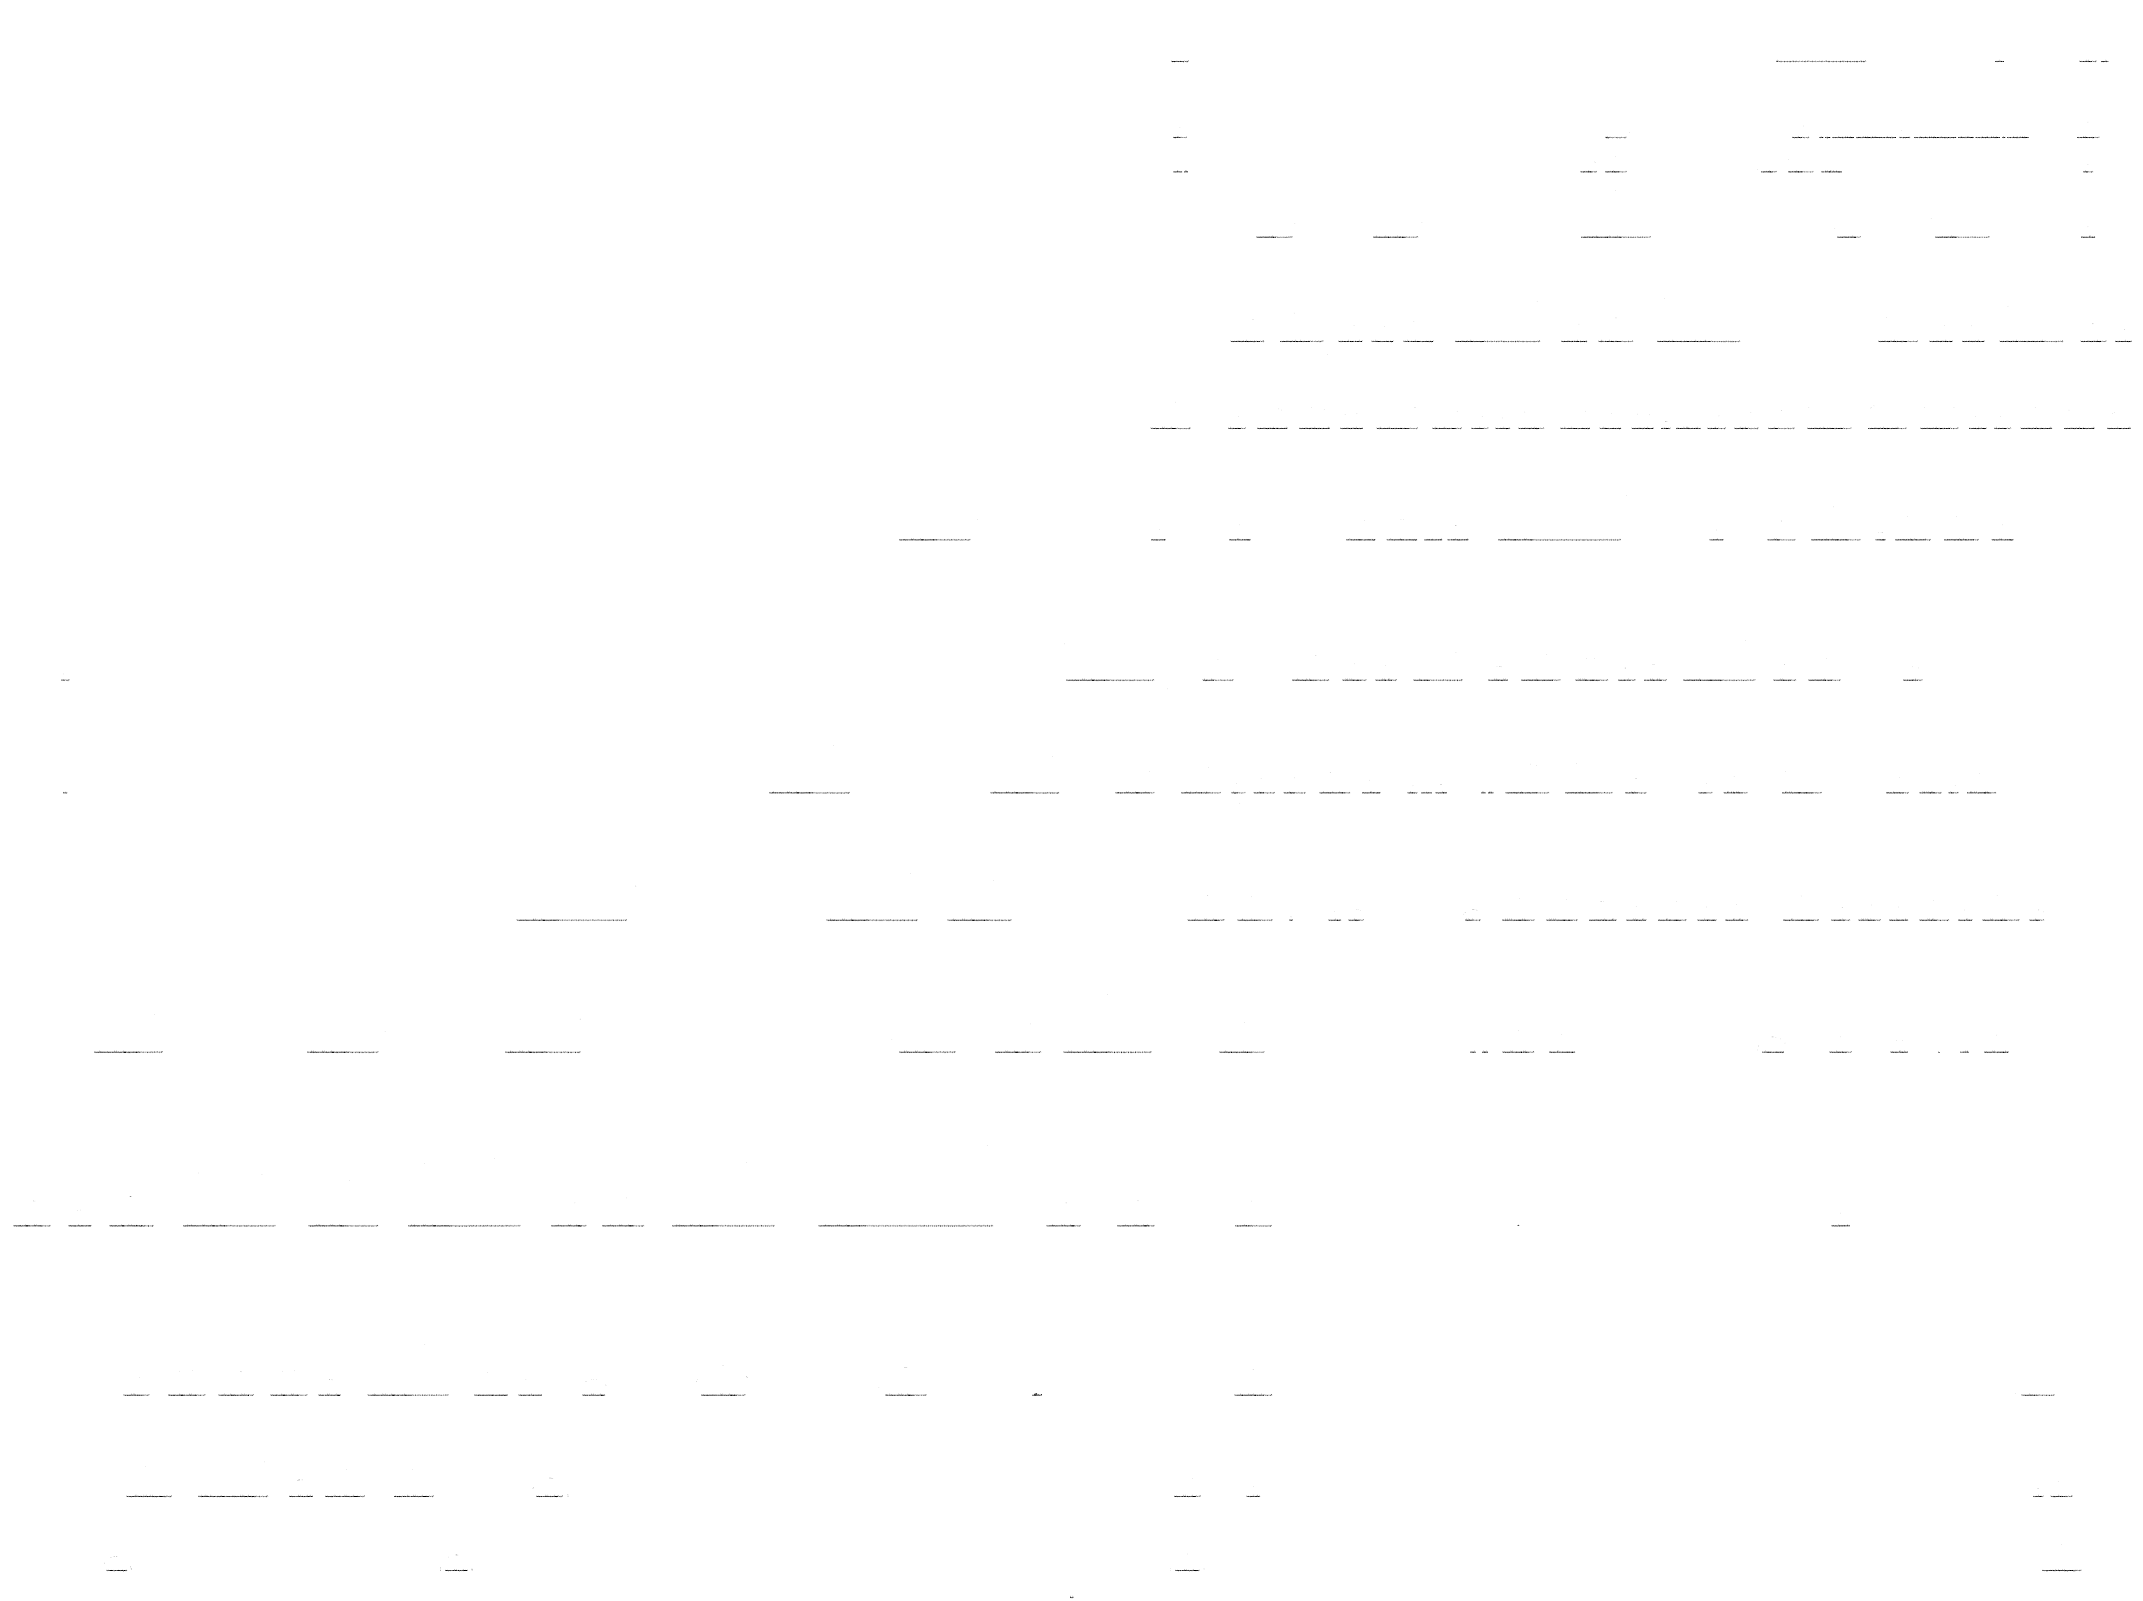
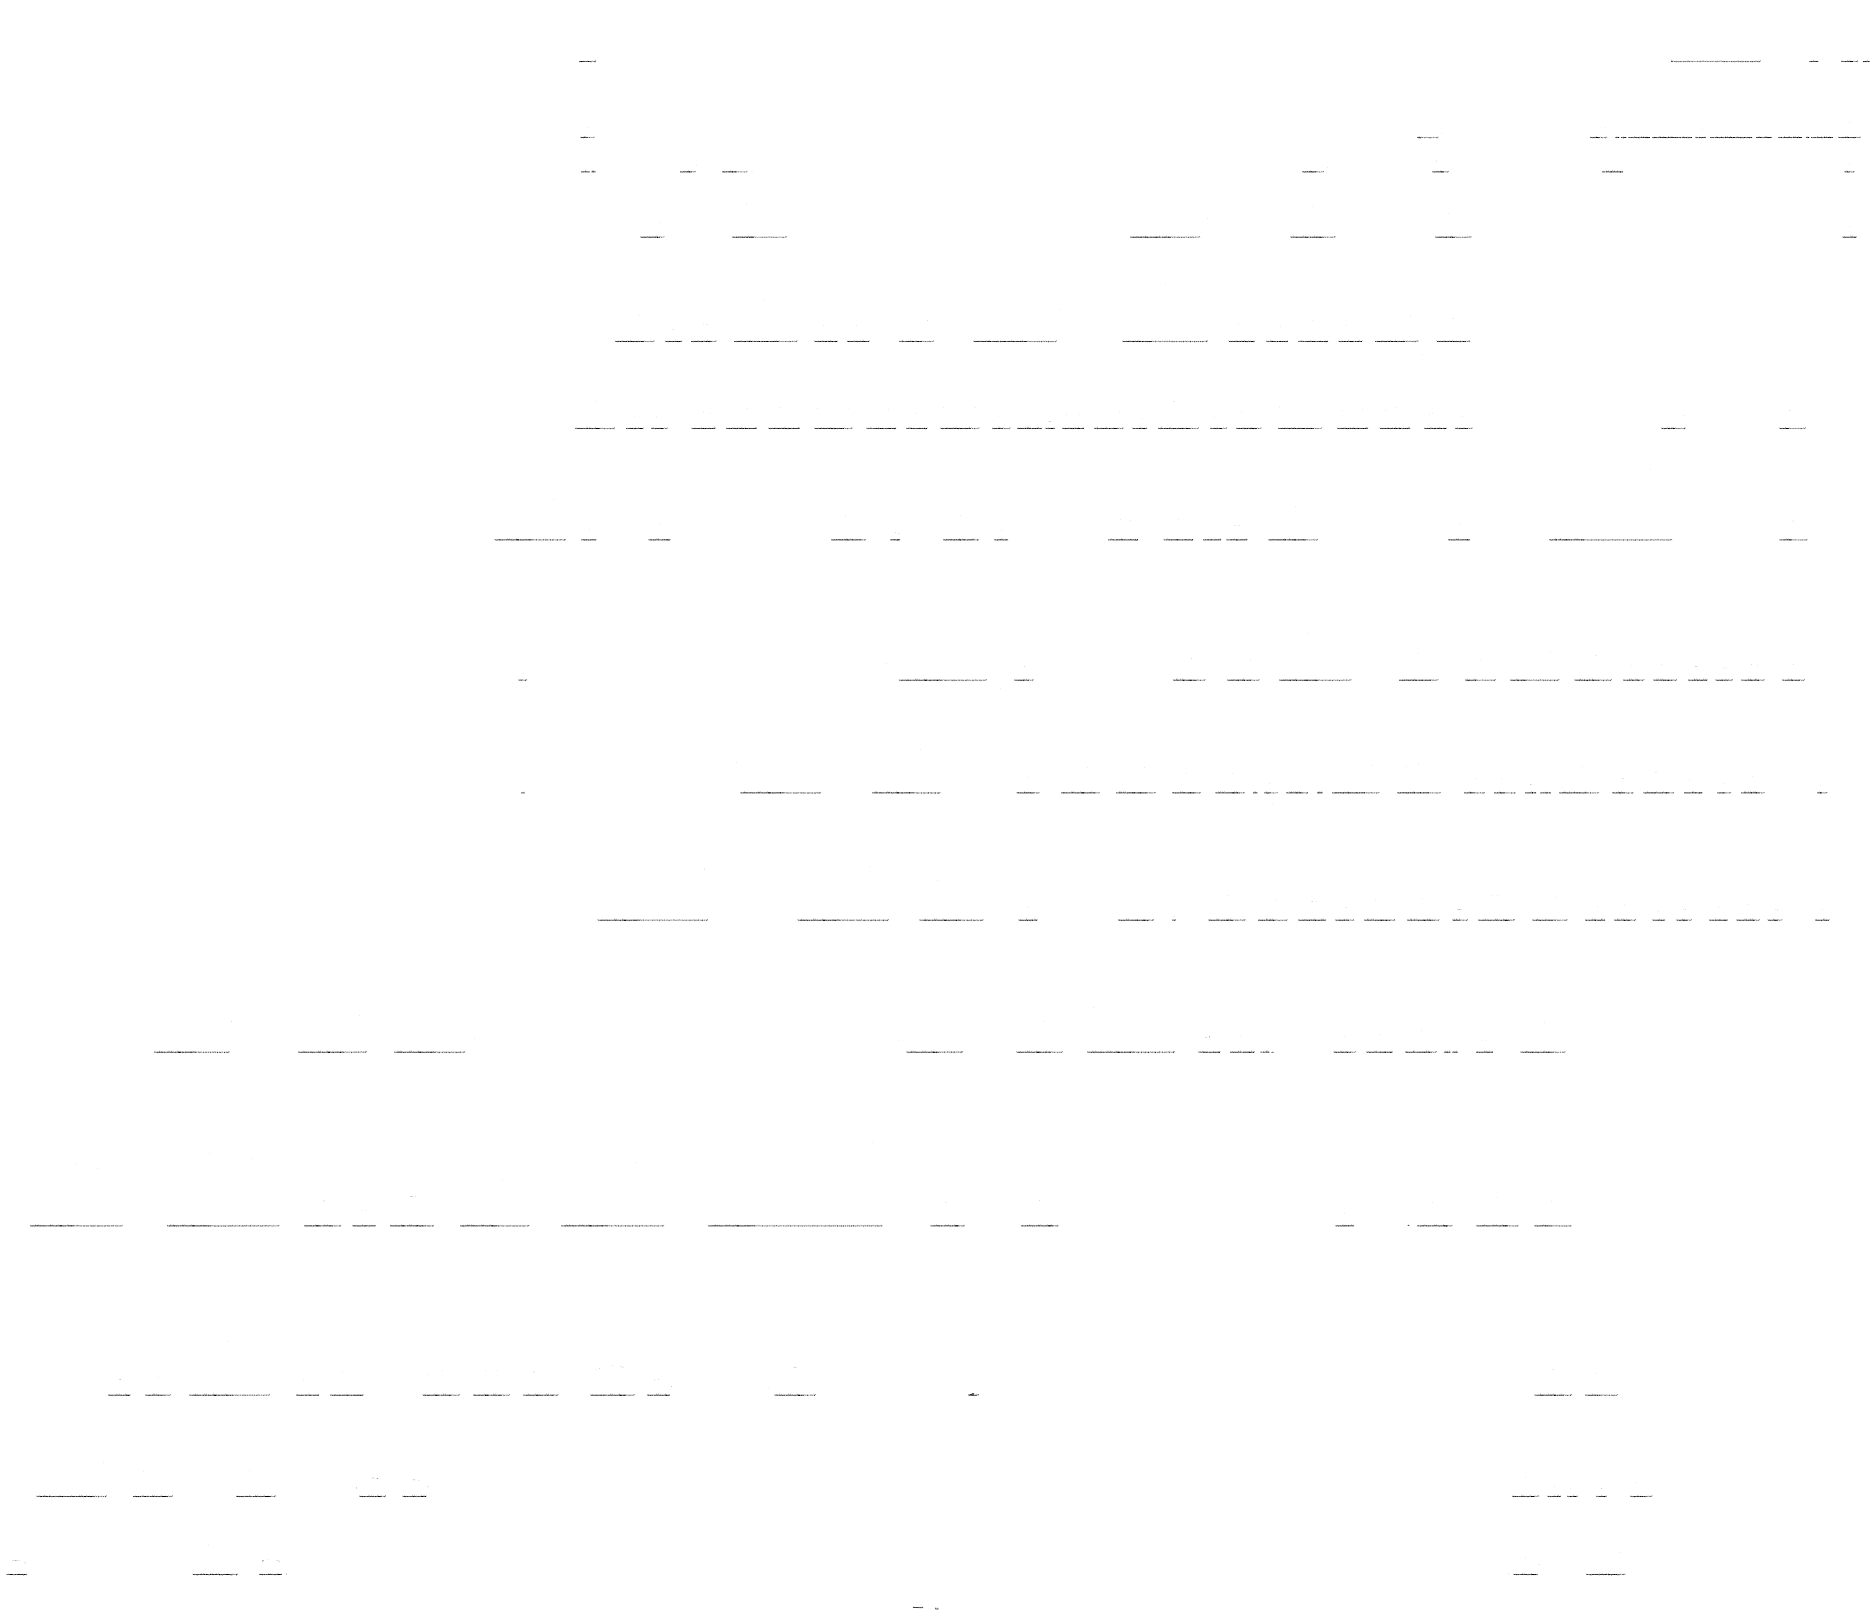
node "{_ZSt3maxImERKT_S2_S2_}": removed
node "{_ZSt12__miter_baseIPiET_S1_}": added
node "llvm.memmove.p0i8.p0i8.i64": added
